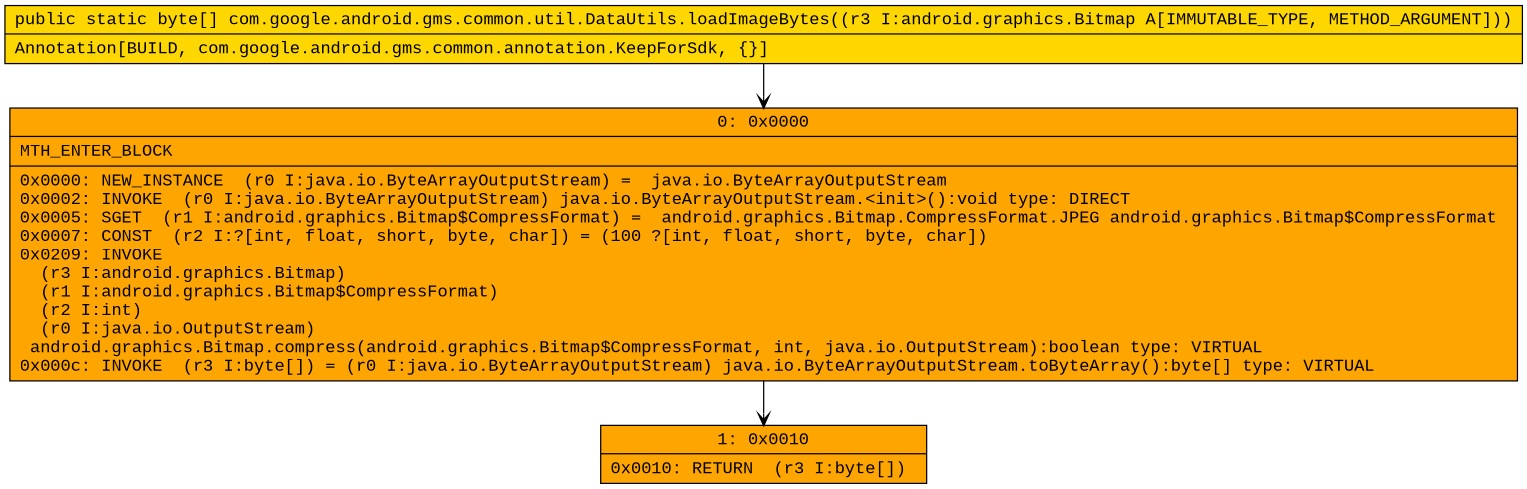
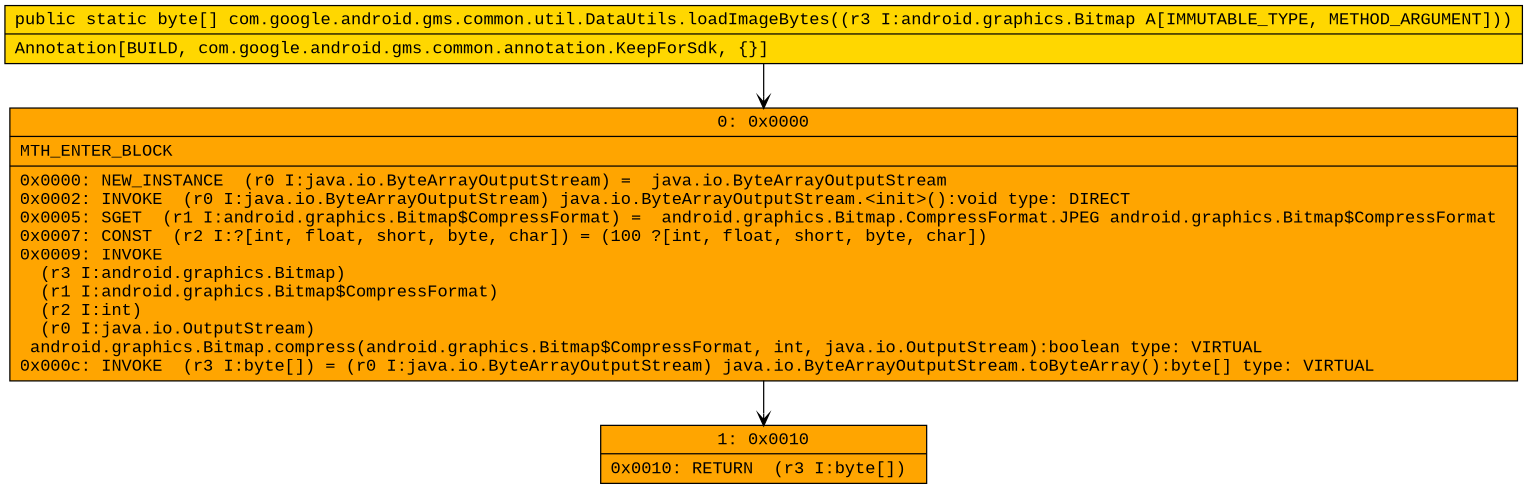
node "0: 0x0000": text "0x0209: INVOKE" -> "0x0009: INVOKE"
